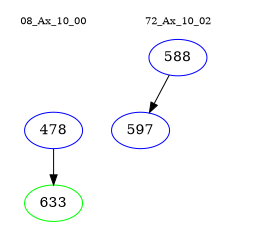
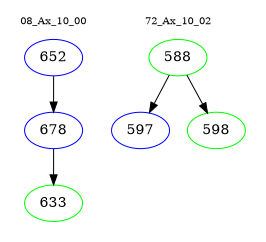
node "652": added
node "588": color blue -> green
node "478": label "478" -> "678"
node "598": added
